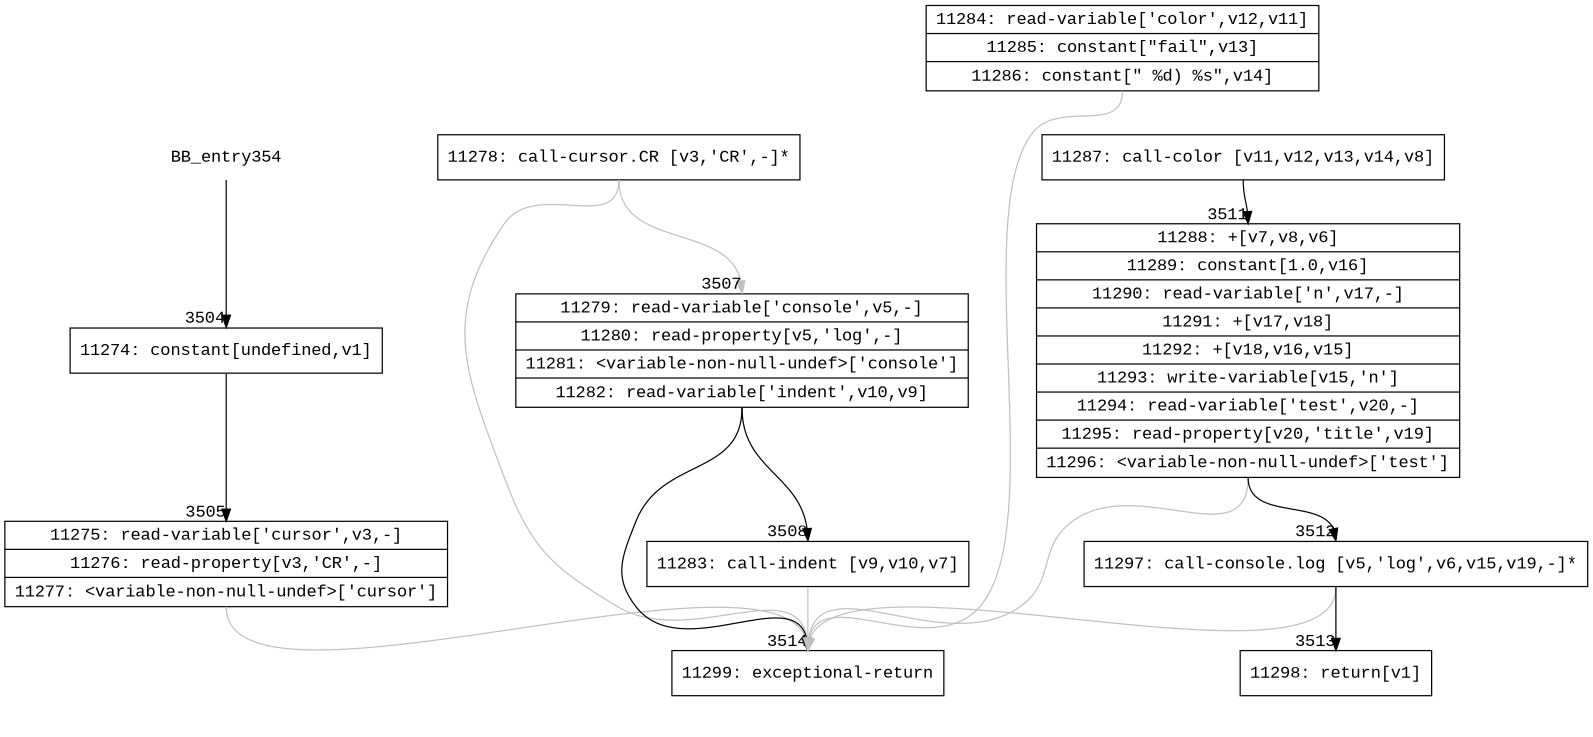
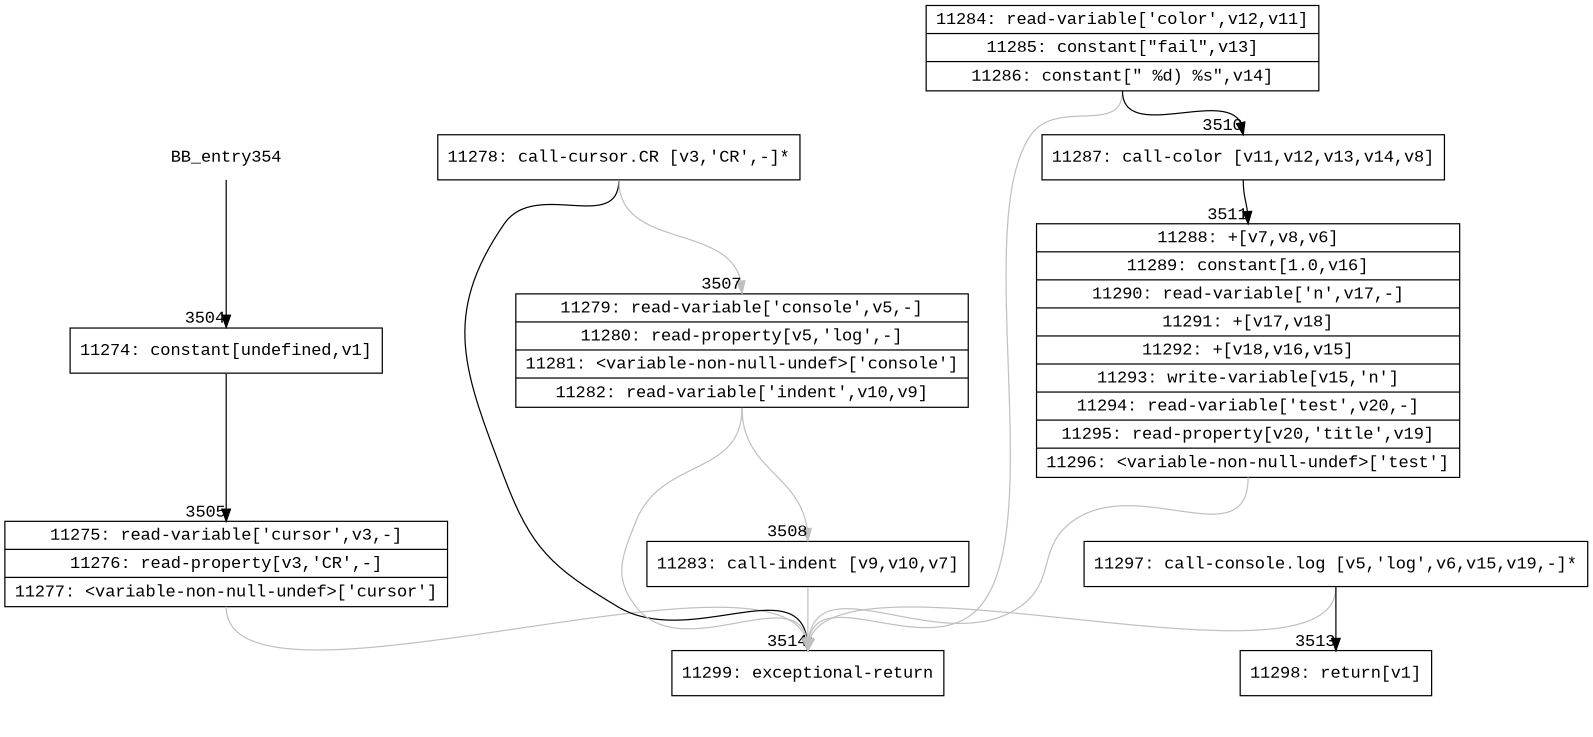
edge "11284: read-variable['color',v12,v11]" -> "11287: call-color [v11,v12,v13,v14,v8]": added
edge "11278: call-cursor.CR [v3,'CR',-]*" -> "11299: exceptional-return": color gray -> black
edge "11279: read-variable['console',v5,-]" -> "11283: call-indent [v9,v10,v7]": color black -> gray
edge "11288: +[v7,v8,v6]" -> "11297: call-console.log [v5,'log',v6,v15,v19,-]*": removed
edge "11279: read-variable['console',v5,-]" -> "11299: exceptional-return": color black -> gray
